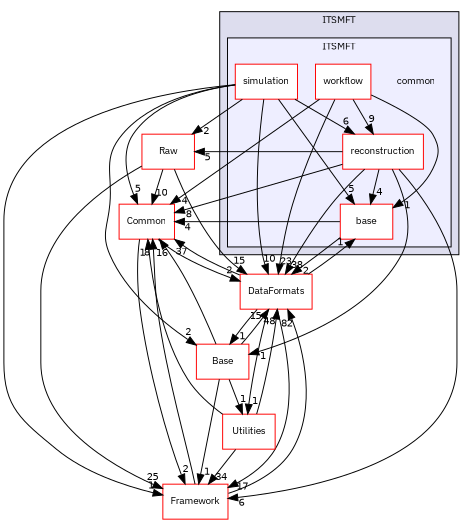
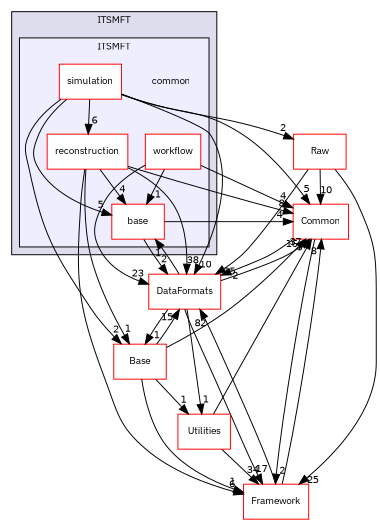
edge "workflow" -> "reconstruction": removed
edge "reconstruction" -> "Raw": removed
edge "simulation" -> "Framework": removed
edge "Utilities" -> "DataFormats": removed
